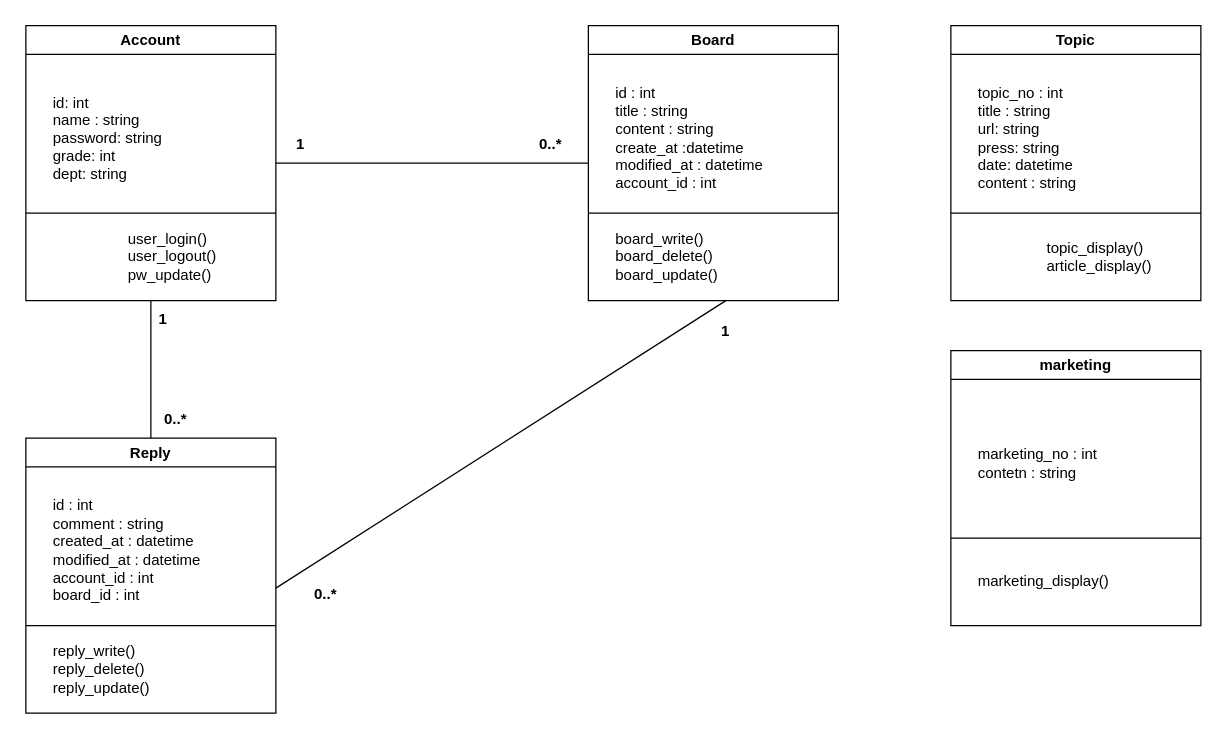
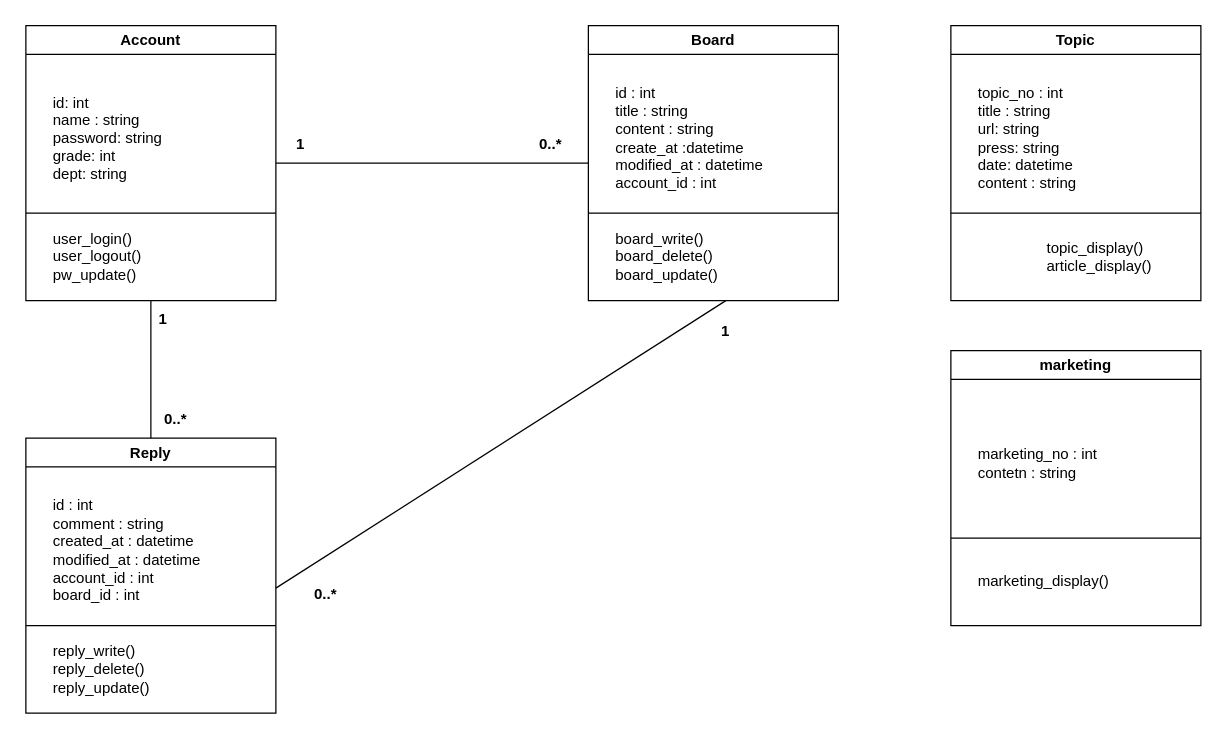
node "user_login() user_logout() pw_update()": moved (163, 257) -> (88, 257)
